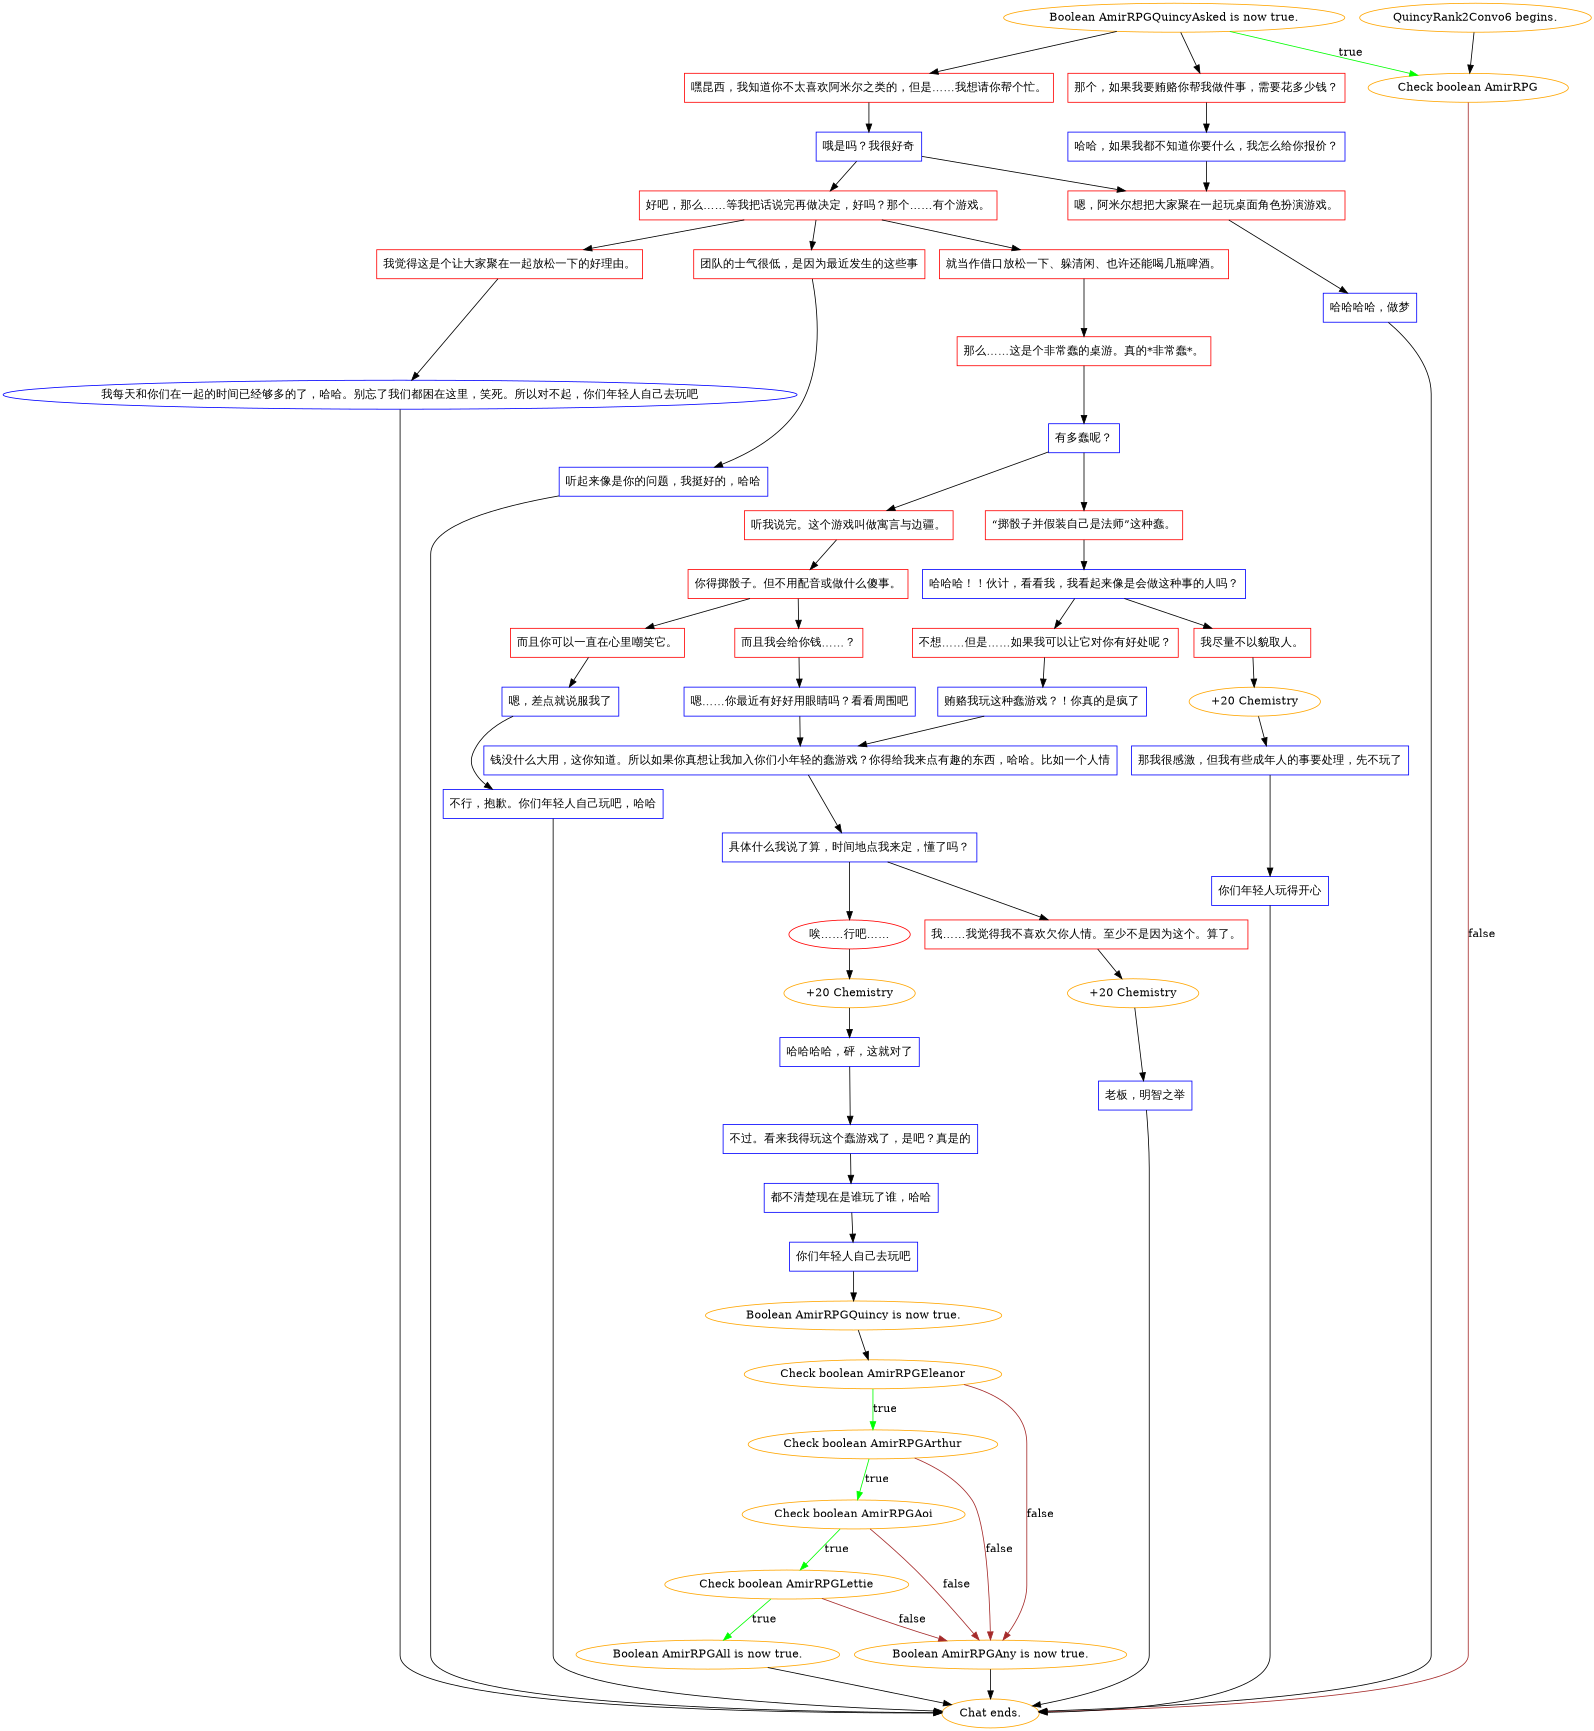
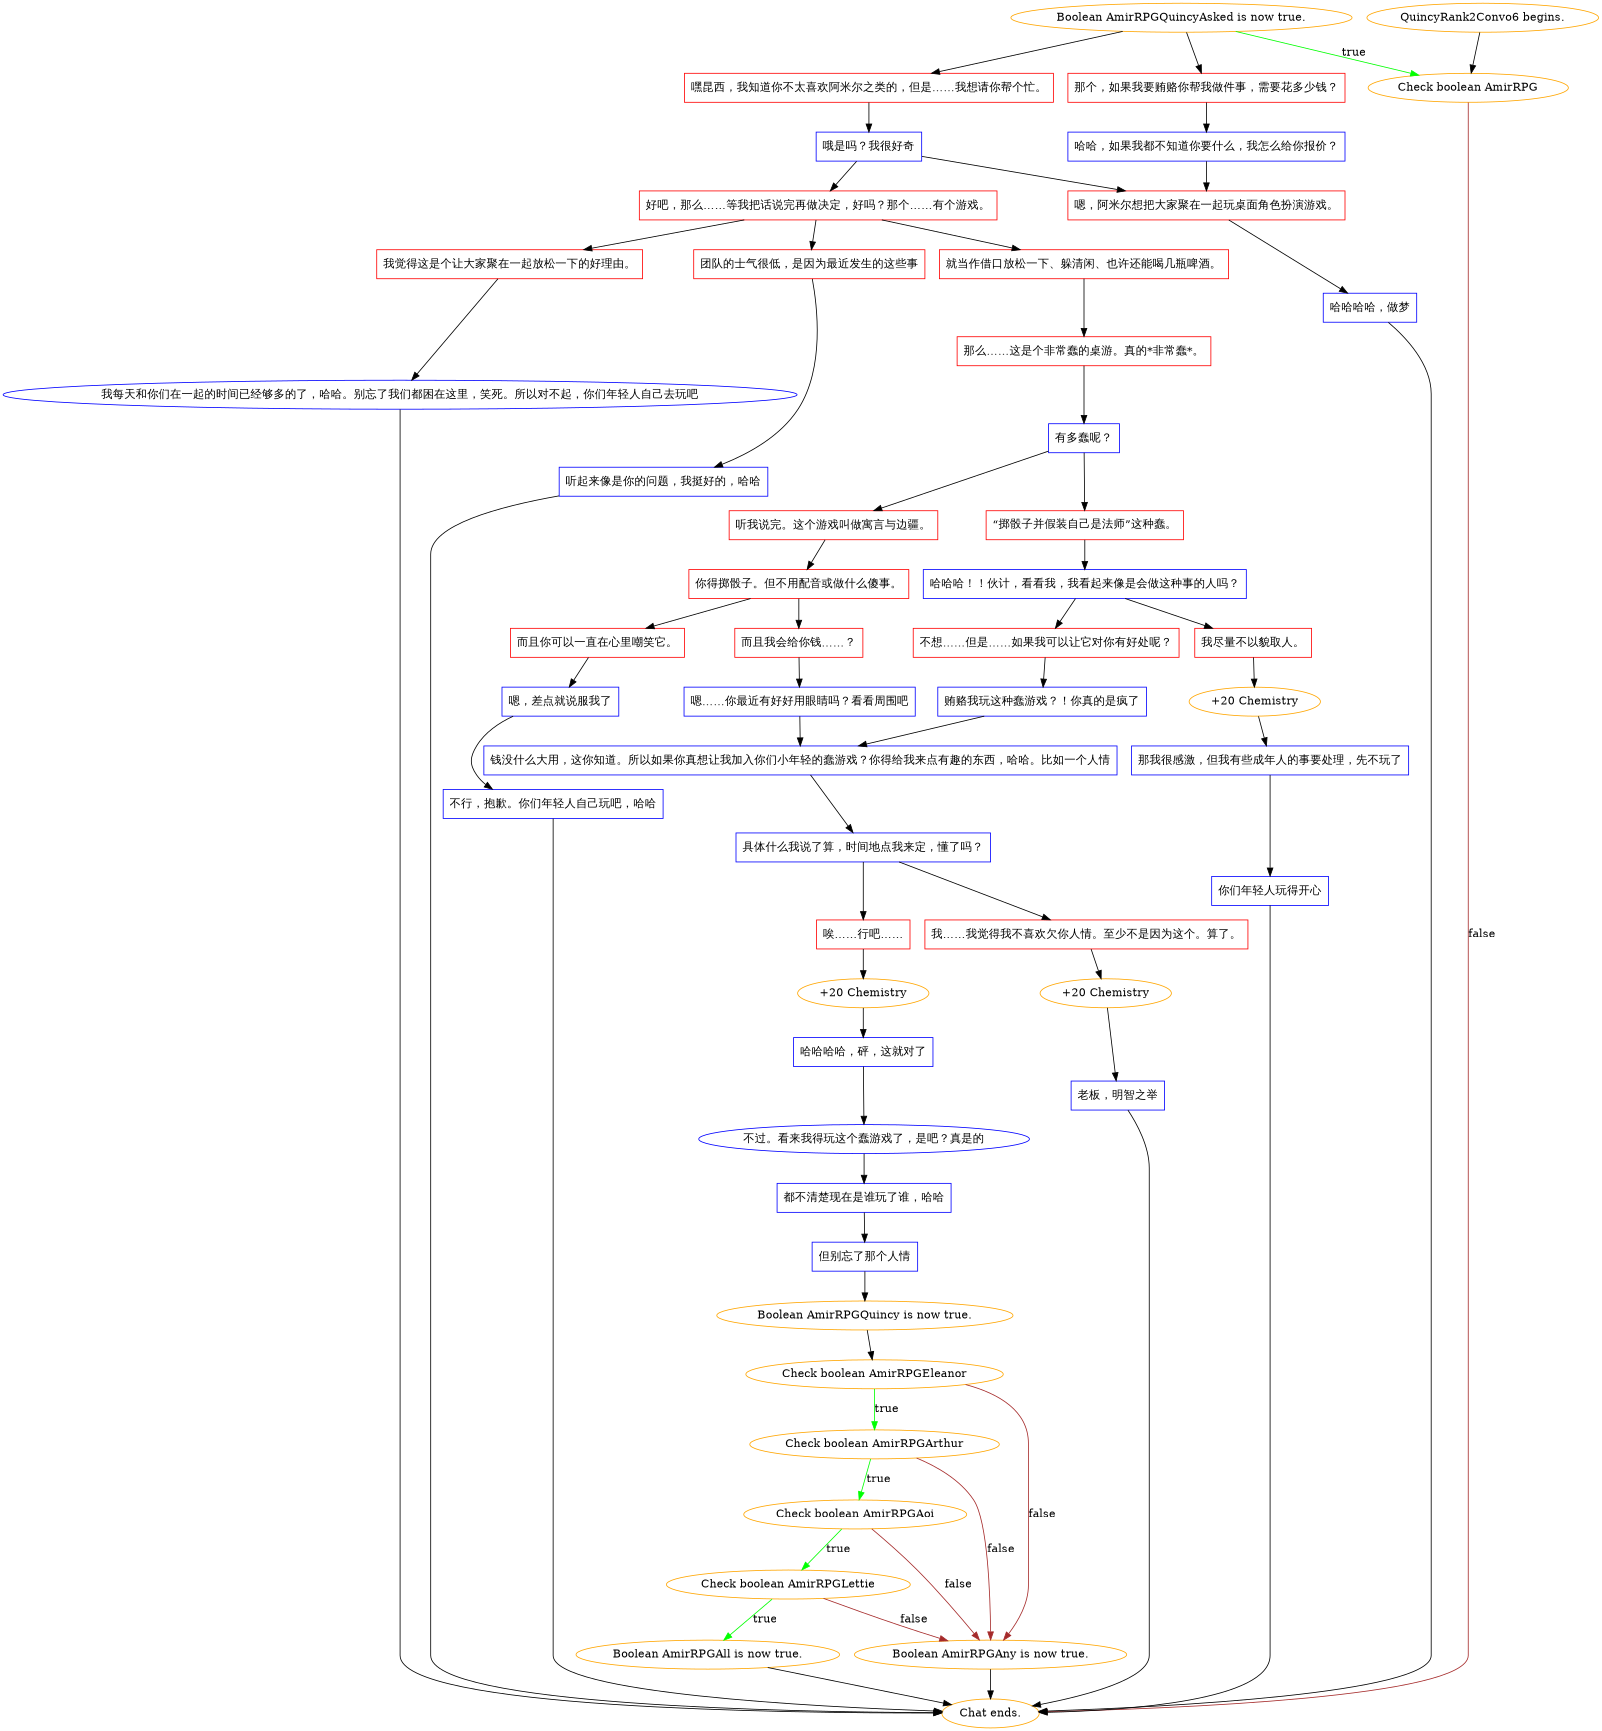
node "唉……行吧……": shape ellipse -> box
node "不过。看来我得玩这个蠢游戏了，是吧？真是的": shape box -> ellipse
node "你们年轻人自己去玩吧": label "你们年轻人自己去玩吧" -> "但别忘了那个人情"
